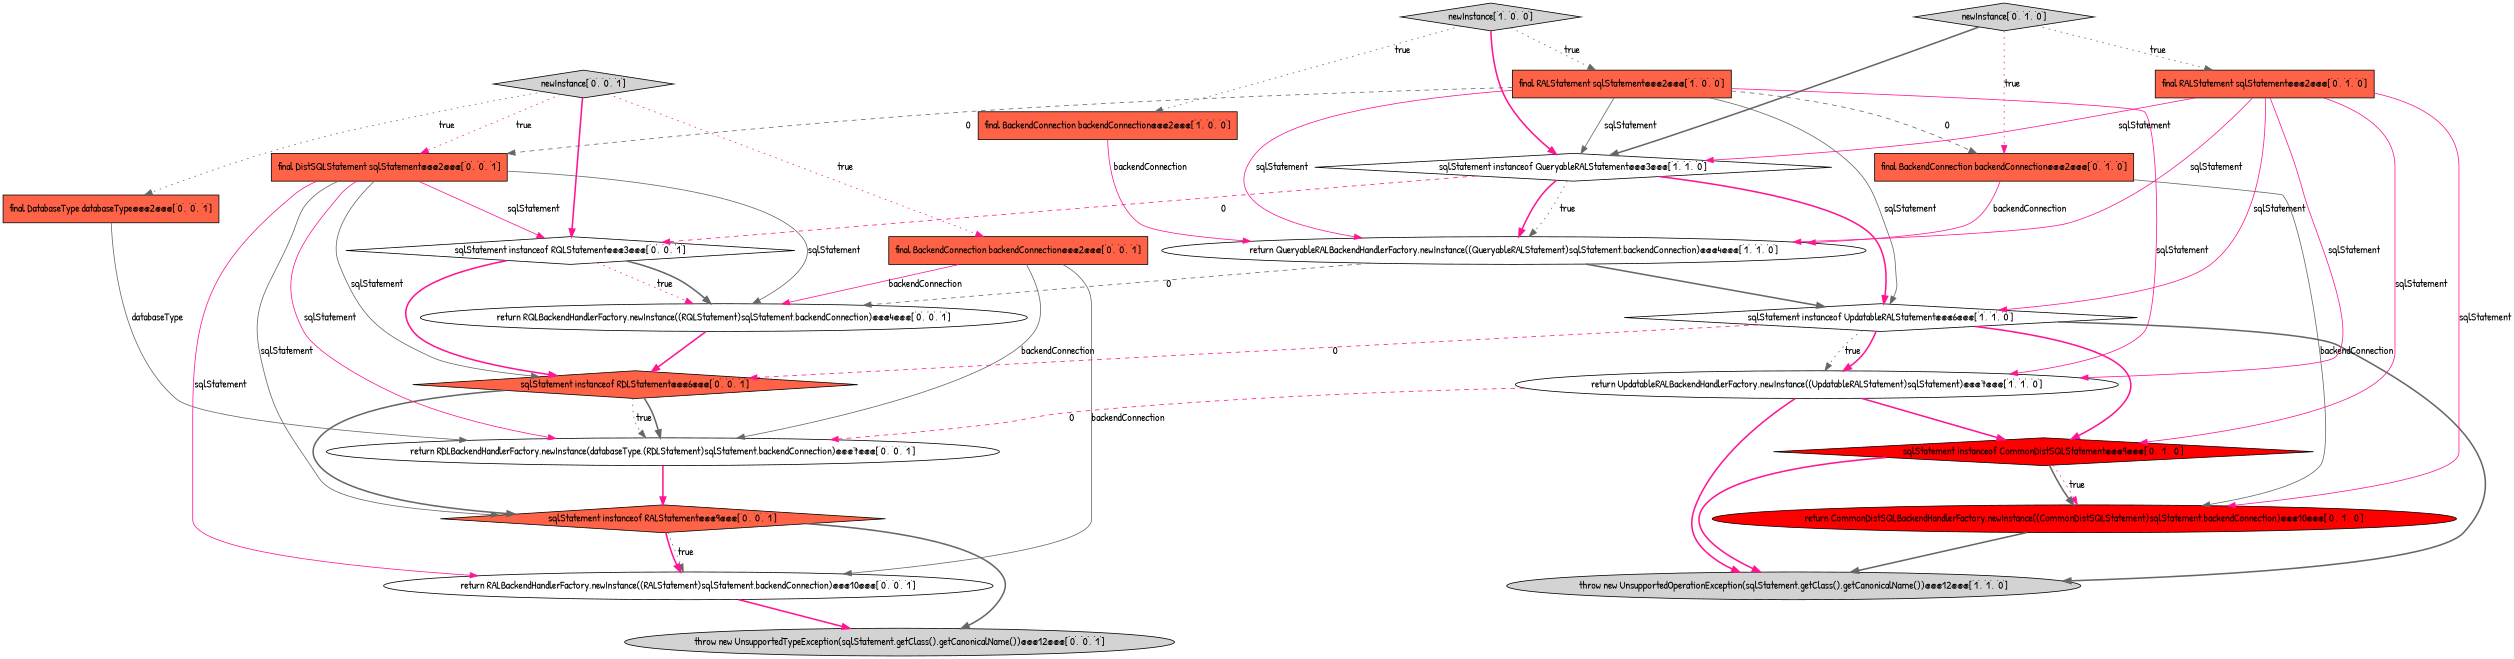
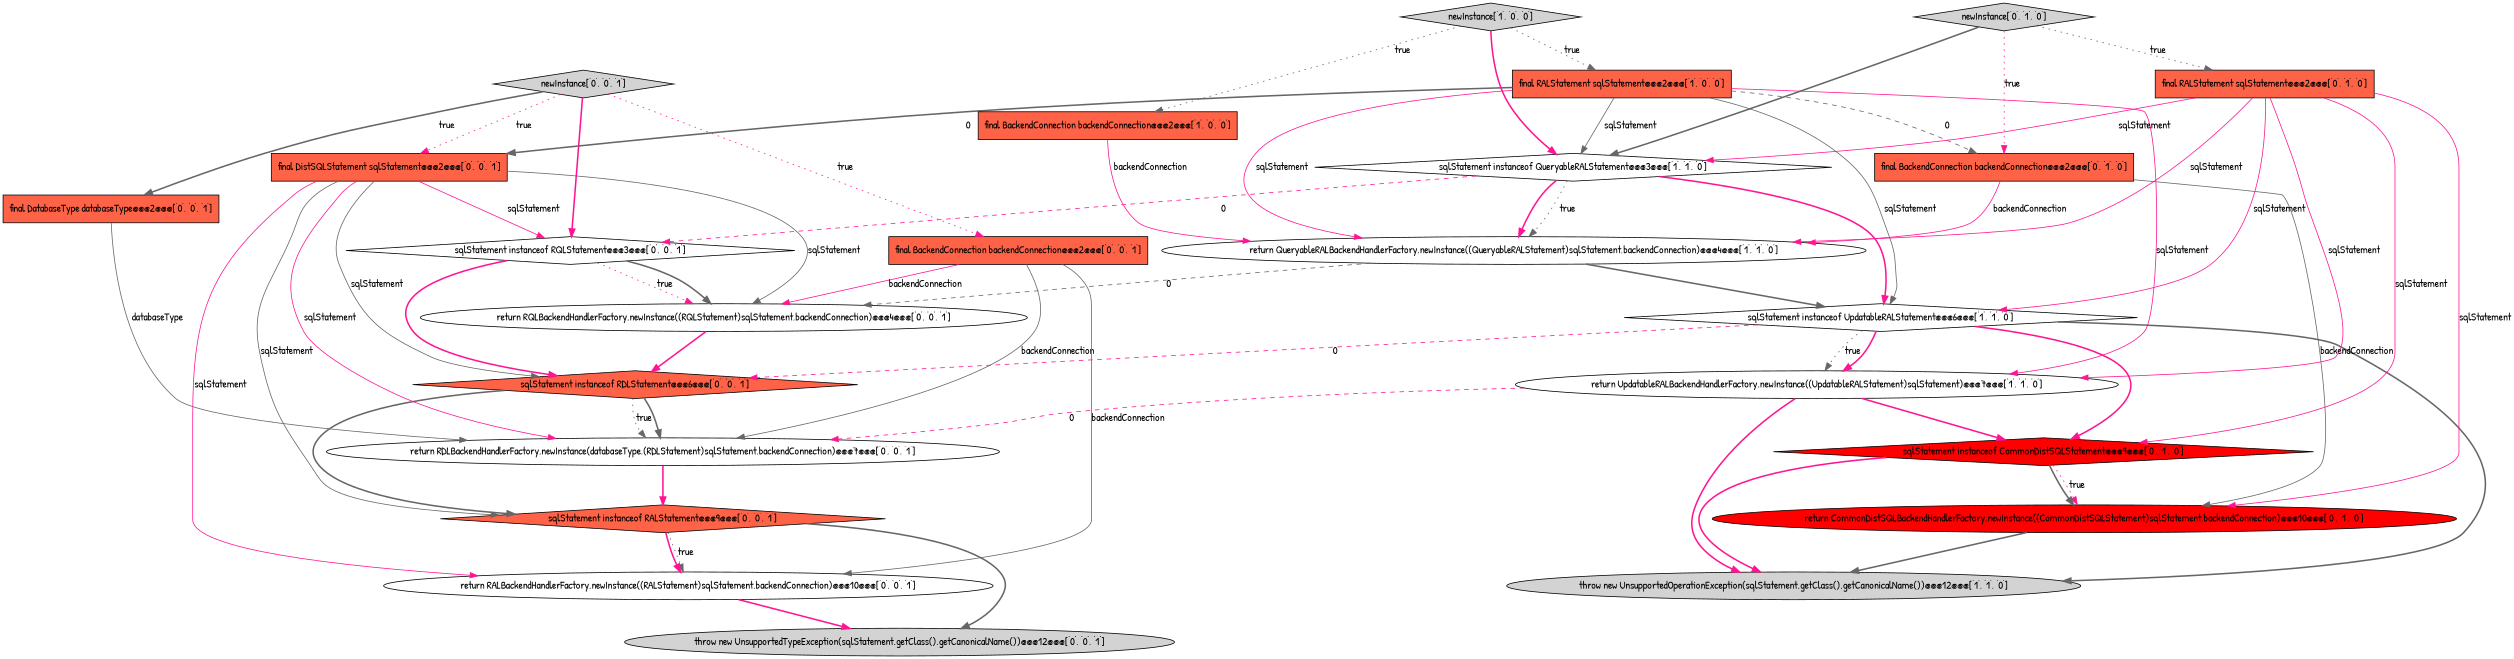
edge "final RALStatement sqlStatement@@@2@@@['1', '0', '0']" -> "final DistSQLStatement sqlStatement@@@2@@@['0', '0', '1']": style dashed -> bold
edge "newInstance['0', '0', '1']" -> "final DatabaseType databaseType@@@2@@@['0', '0', '1']": style dotted -> bold
